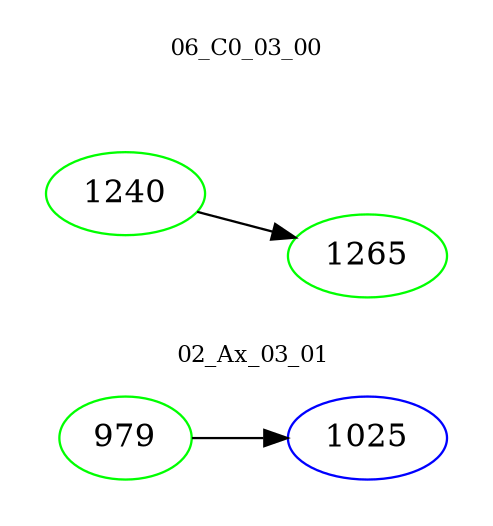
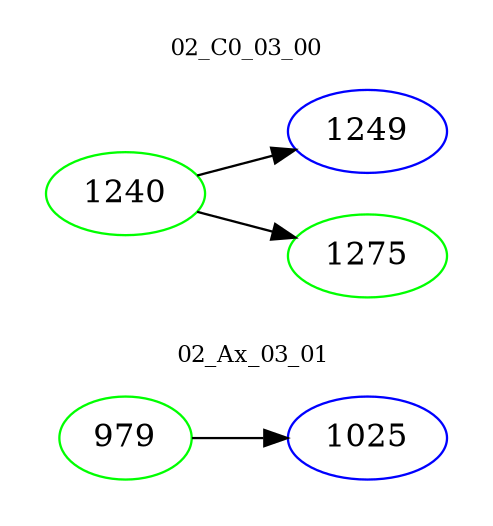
cluster "06_C0_03_00": label "06_C0_03_00" -> "02_C0_03_00"
node "1249": added
node "1265": label "1265" -> "1275"
